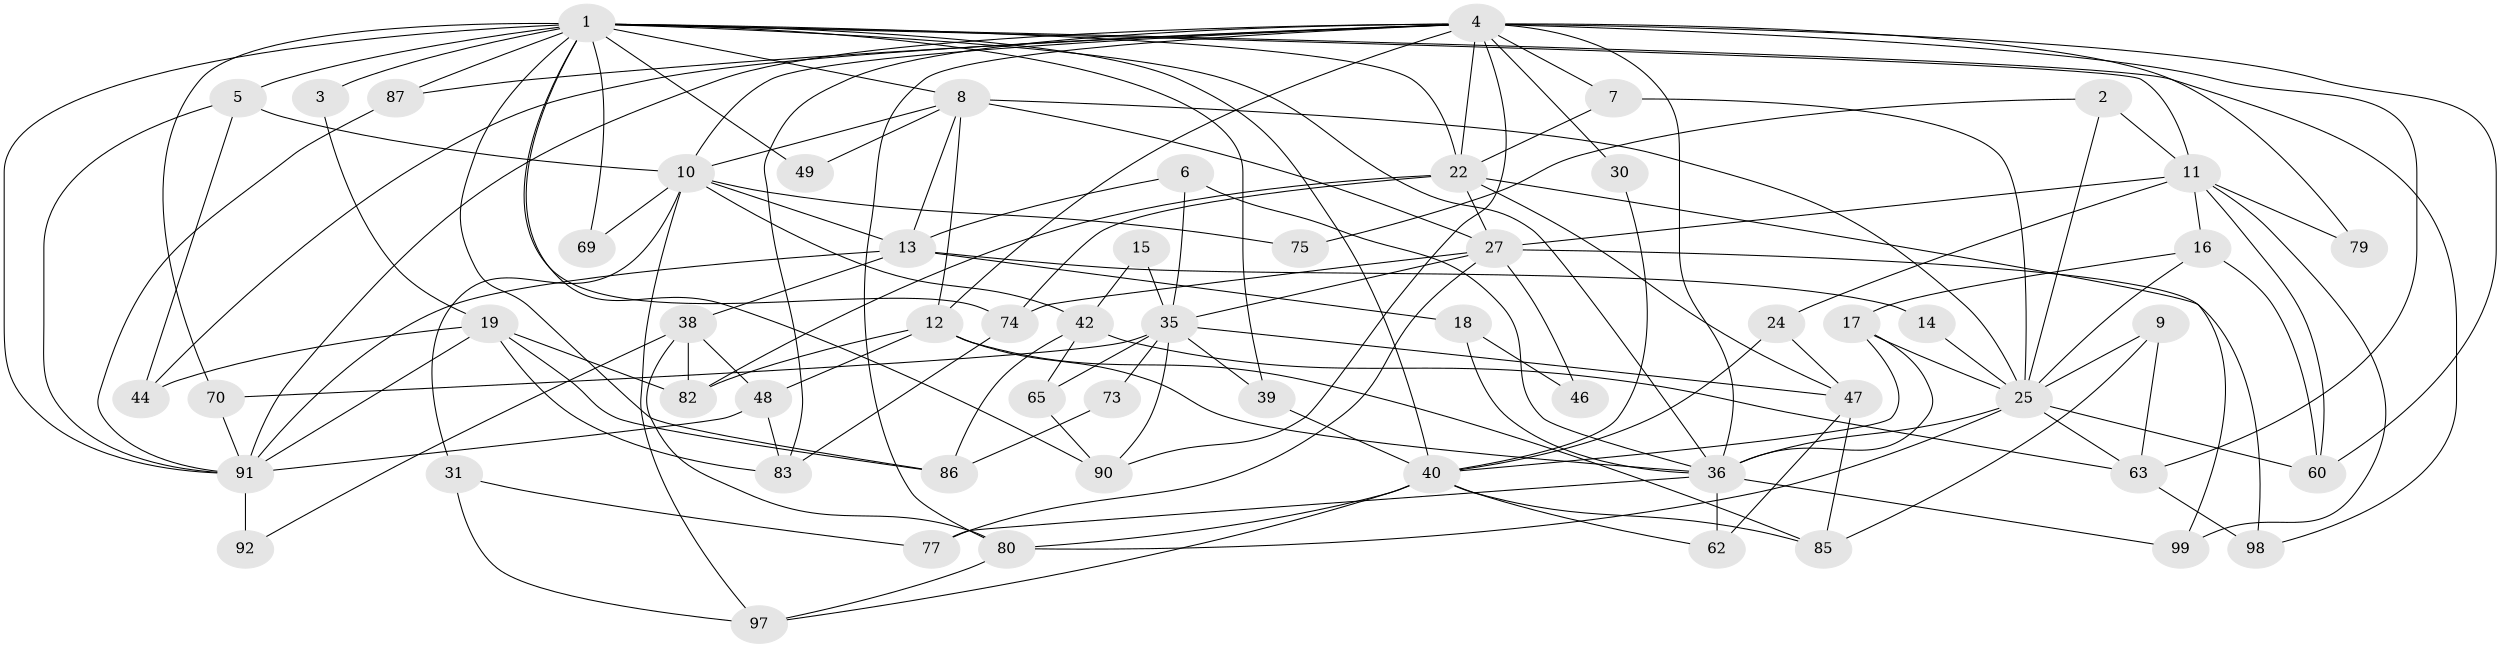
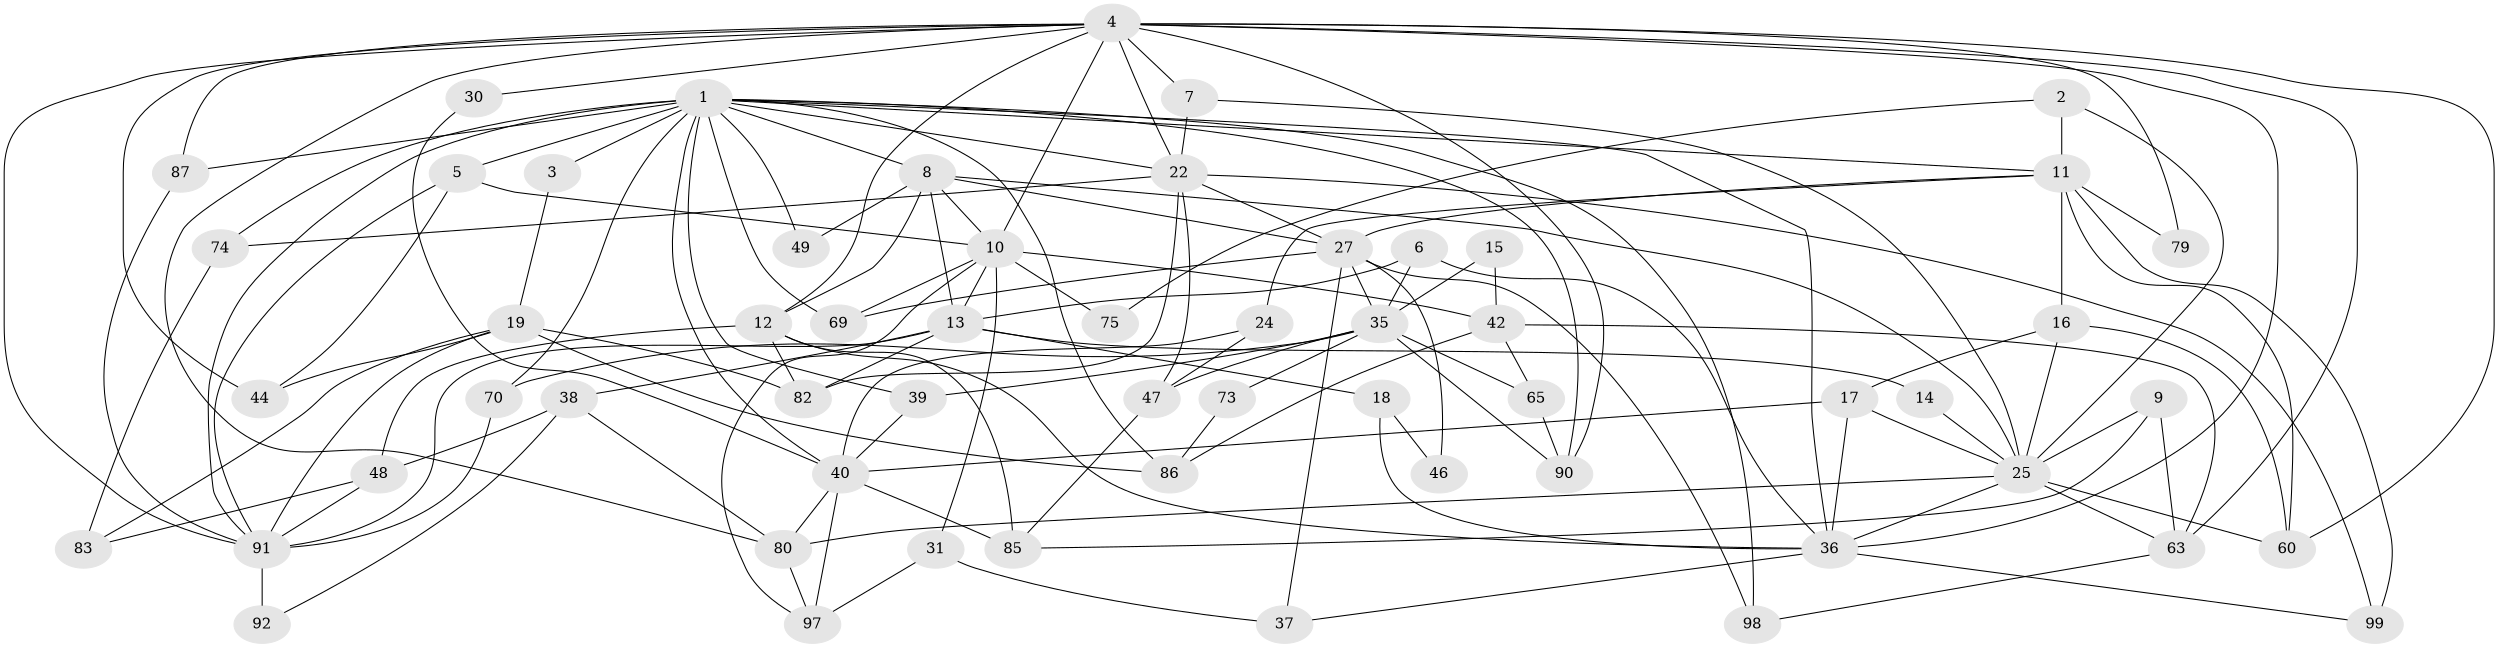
edge "4" -- "83": removed
edge "27" -- "74": now "27" -- "69"
edge "38" -- "82": now "13" -- "82"
node "77": label "77" -> "37"
node "62": removed
